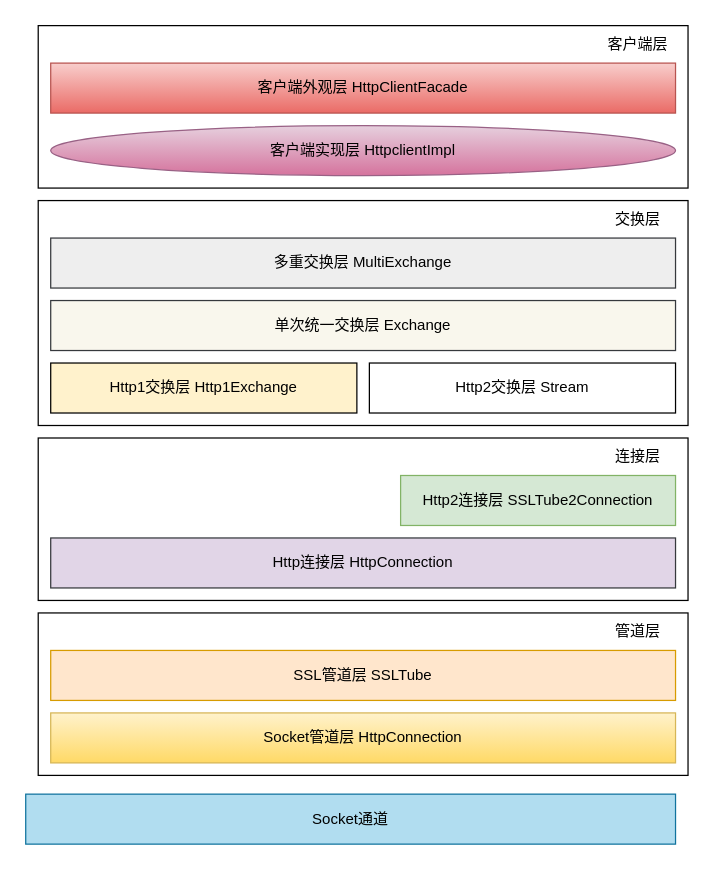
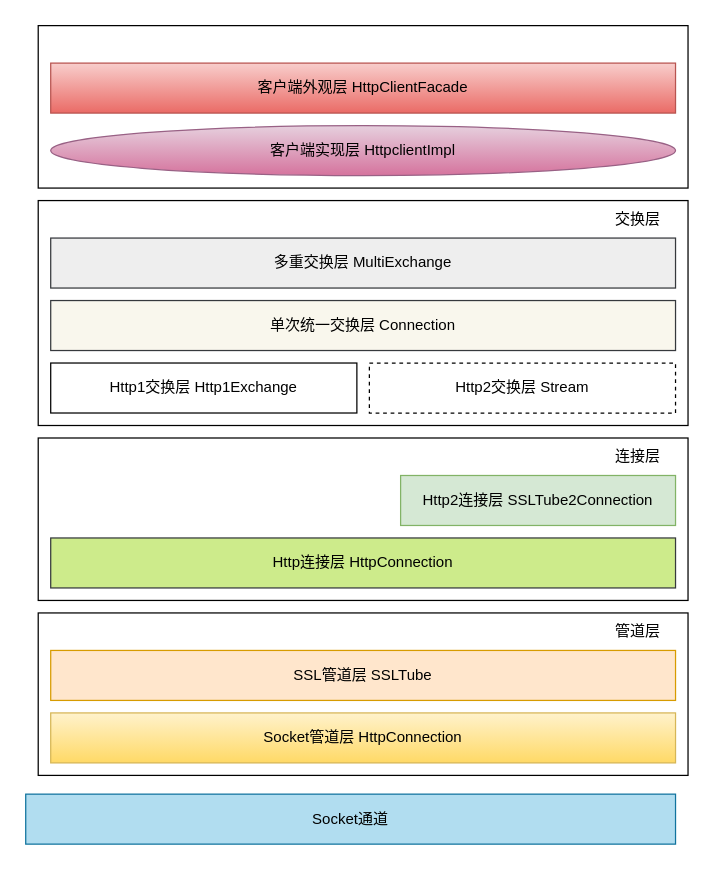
node "客户端层": removed
node "单次统一交换层 Exchange": label "单次统一交换层 Exchange" -> "单次统一交换层 Connection"
node "Http1交换层 Http1Exchange": fillcolor #fff2cc -> #ffffff
node "Http2交换层 Stream": style solid -> dashed
node "Http连接层 HttpConnection": fillcolor #e1d5e7 -> #cdeb8b
